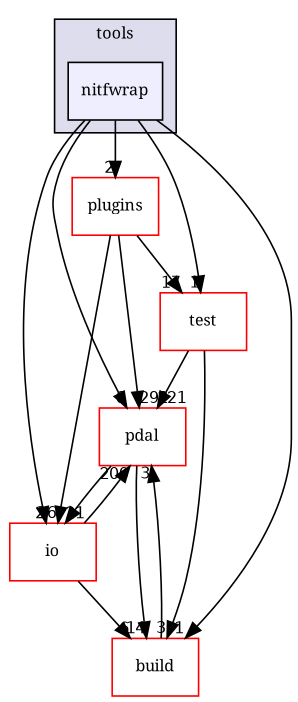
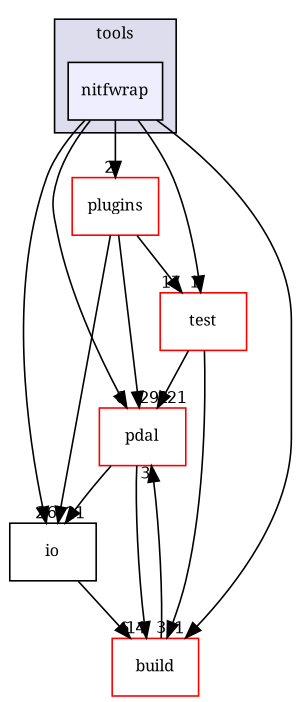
edge "io" -> "pdal": removed
node "io": color red -> black
